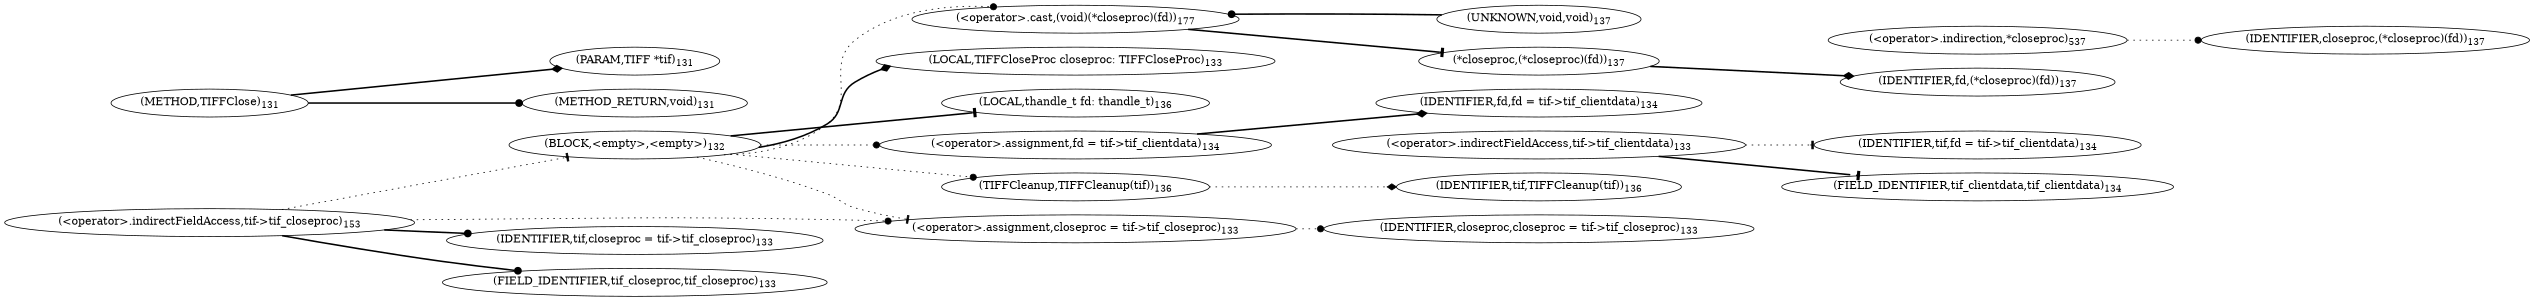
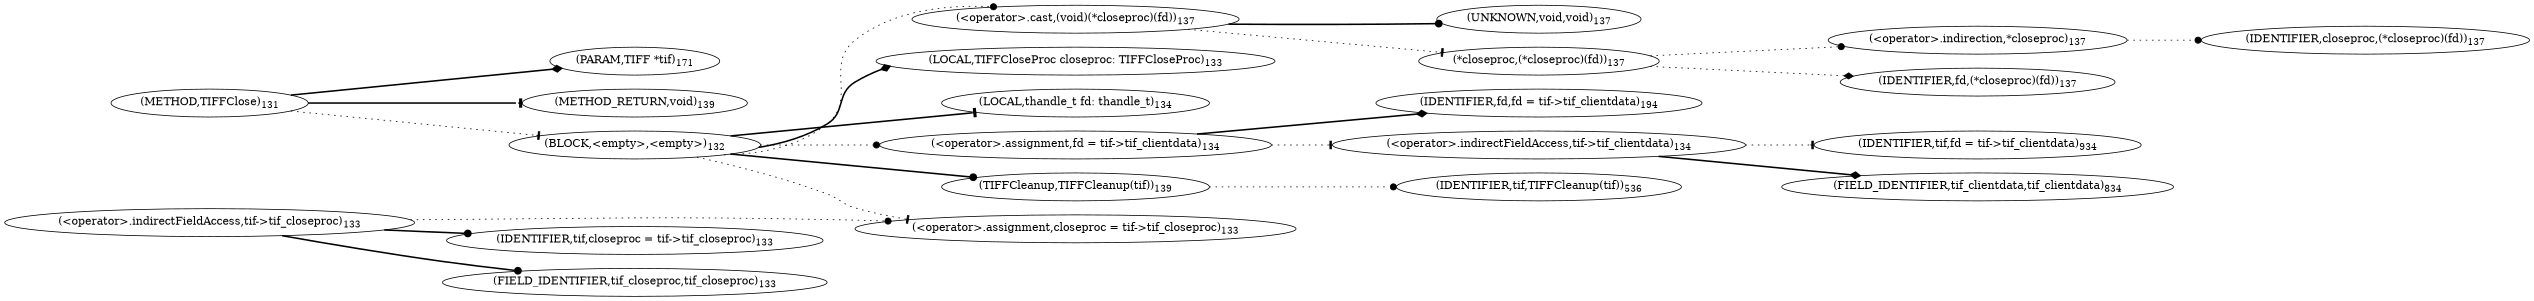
edge "(UNKNOWN,void,void)" -> "(<operator>.cast,(void)(*closeproc)(fd))": reversed
node "(<operator>.cast,(void)(*closeproc)(fd))": text "177" -> "137"
node "(<operator>.indirection,*closeproc)": text "537" -> "137"
edge "(<operator>.cast,(void)(*closeproc)(fd))" -> "(*closeproc,(*closeproc)(fd))": style bold -> dotted
edge "(*closeproc,(*closeproc)(fd))" -> "(<operator>.indirection,*closeproc)": added
node "(PARAM,TIFF *tif)": text "131" -> "171"
edge "(*closeproc,(*closeproc)(fd))" -> "(IDENTIFIER,fd,(*closeproc)(fd))": style bold -> dotted
node "(METHOD_RETURN,void)": text "131" -> "139"
node "(LOCAL,thandle_t fd: thandle_t)": text "136" -> "134"
node "(IDENTIFIER,fd,fd = tif->tif_clientdata)": text "134" -> "194"
edge "(METHOD,TIFFClose)" -> "(METHOD_RETURN,void)": arrowhead dot -> tee
node "(<operator>.indirectFieldAccess,tif->tif_clientdata)": text "133" -> "134"
node "(IDENTIFIER,tif,fd = tif->tif_clientdata)": text "134" -> "934"
edge "(<operator>.assignment,fd = tif->tif_clientdata)" -> "(<operator>.indirectFieldAccess,tif->tif_clientdata)": added
edge "(BLOCK,<empty>,<empty>)" -> "(TIFFCleanup,TIFFCleanup(tif))": style dotted -> bold
edge "(<operator>.indirectFieldAccess,tif->tif_clientdata)" -> "(FIELD_IDENTIFIER,tif_clientdata,tif_clientdata)": arrowhead tee -> diamond
edge "(<operator>.indirectFieldAccess,tif->tif_closeproc)" -> "(BLOCK,<empty>,<empty>)": now "(METHOD,TIFFClose)" -> "(BLOCK,<empty>,<empty>)"
node "(TIFFCleanup,TIFFCleanup(tif))": text "136" -> "139"
node "(IDENTIFIER,tif,TIFFCleanup(tif))": text "136" -> "536"
node "(FIELD_IDENTIFIER,tif_clientdata,tif_clientdata)": text "134" -> "834"
edge "(TIFFCleanup,TIFFCleanup(tif))" -> "(IDENTIFIER,tif,TIFFCleanup(tif))": arrowhead diamond -> dot
node "(<operator>.indirectFieldAccess,tif->tif_closeproc)": text "153" -> "133"
node "(IDENTIFIER,closeproc,closeproc = tif->tif_closeproc)": removed
